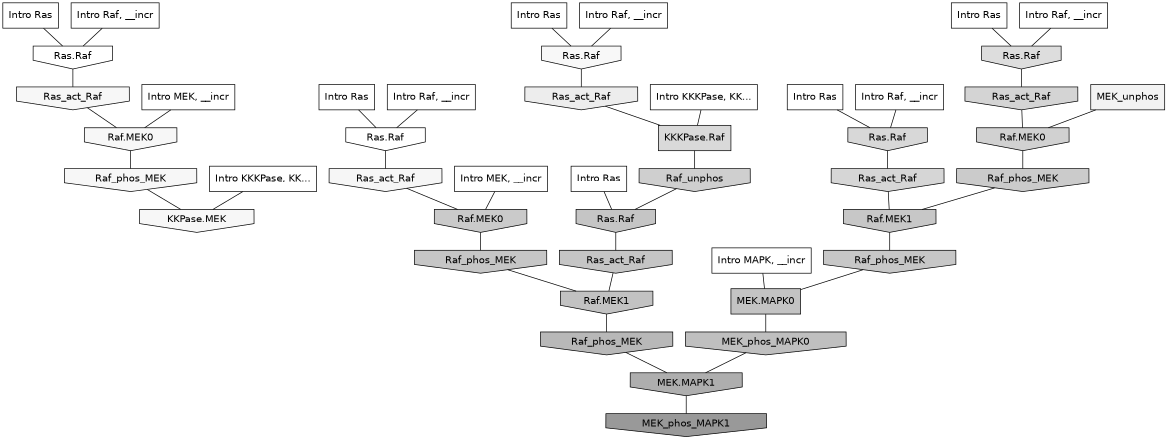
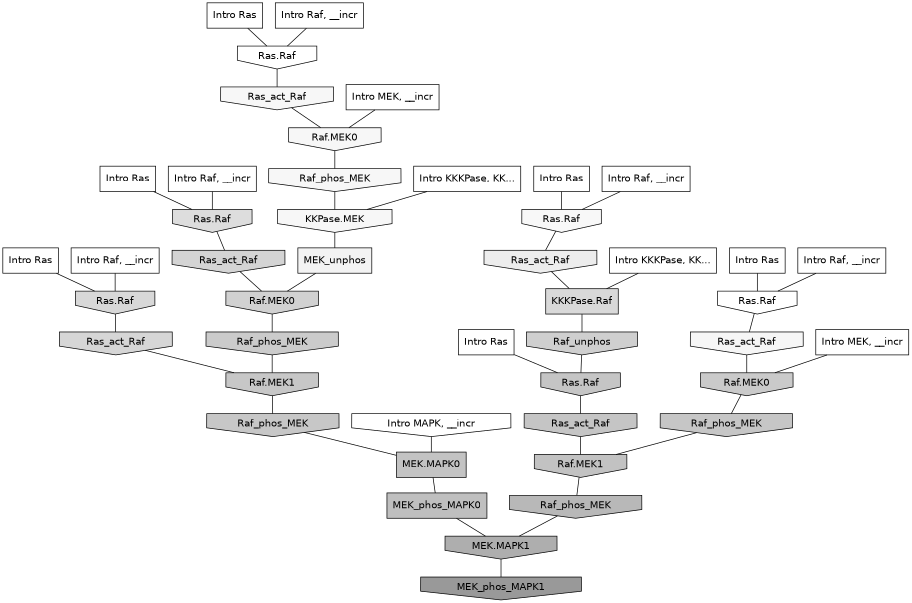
edge "KKPase.MEK" -- "MEK_unphos": added
node "Intro MAPK, __incr": shape box -> invhouse
node "MEK_phos_MAPK0": shape invhouse -> box
